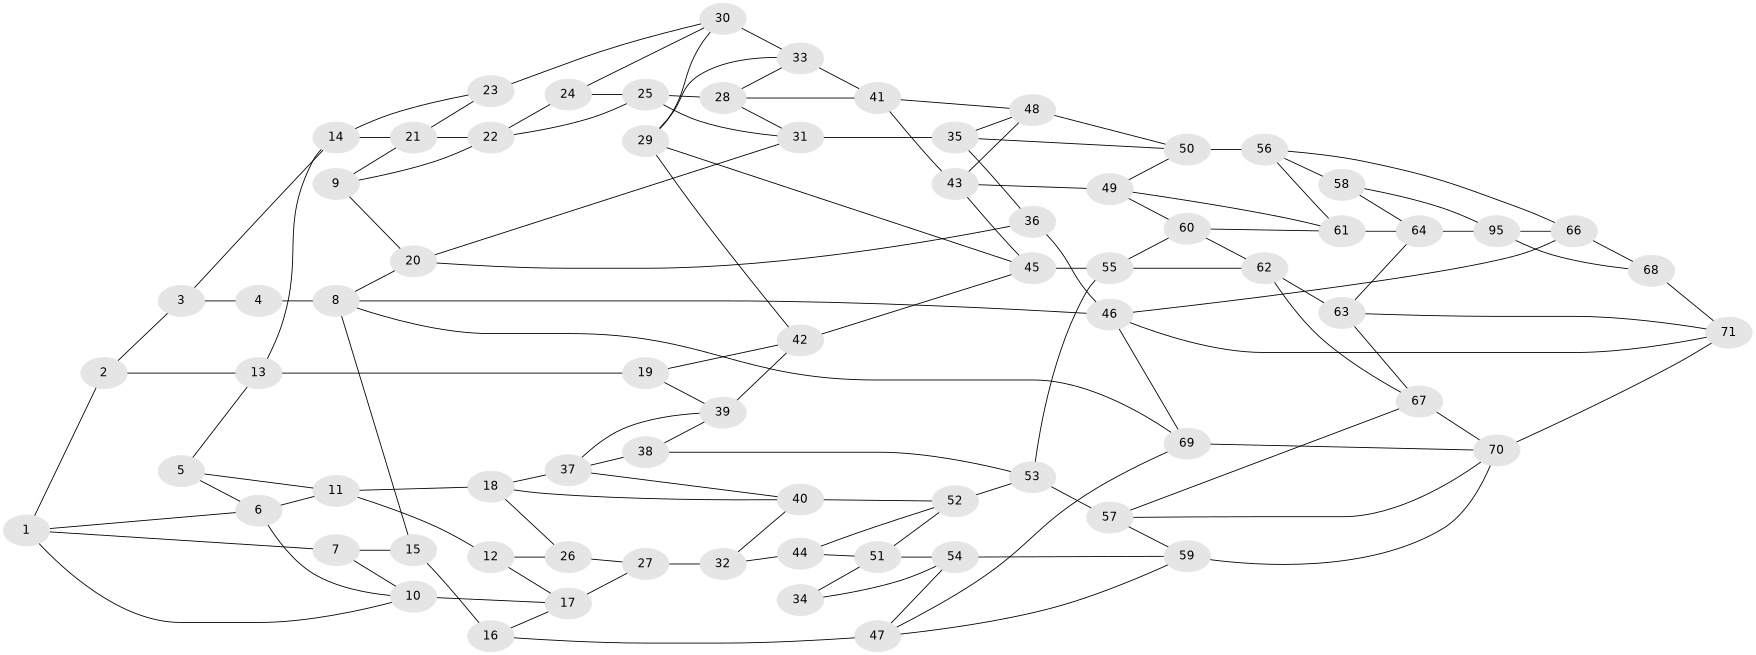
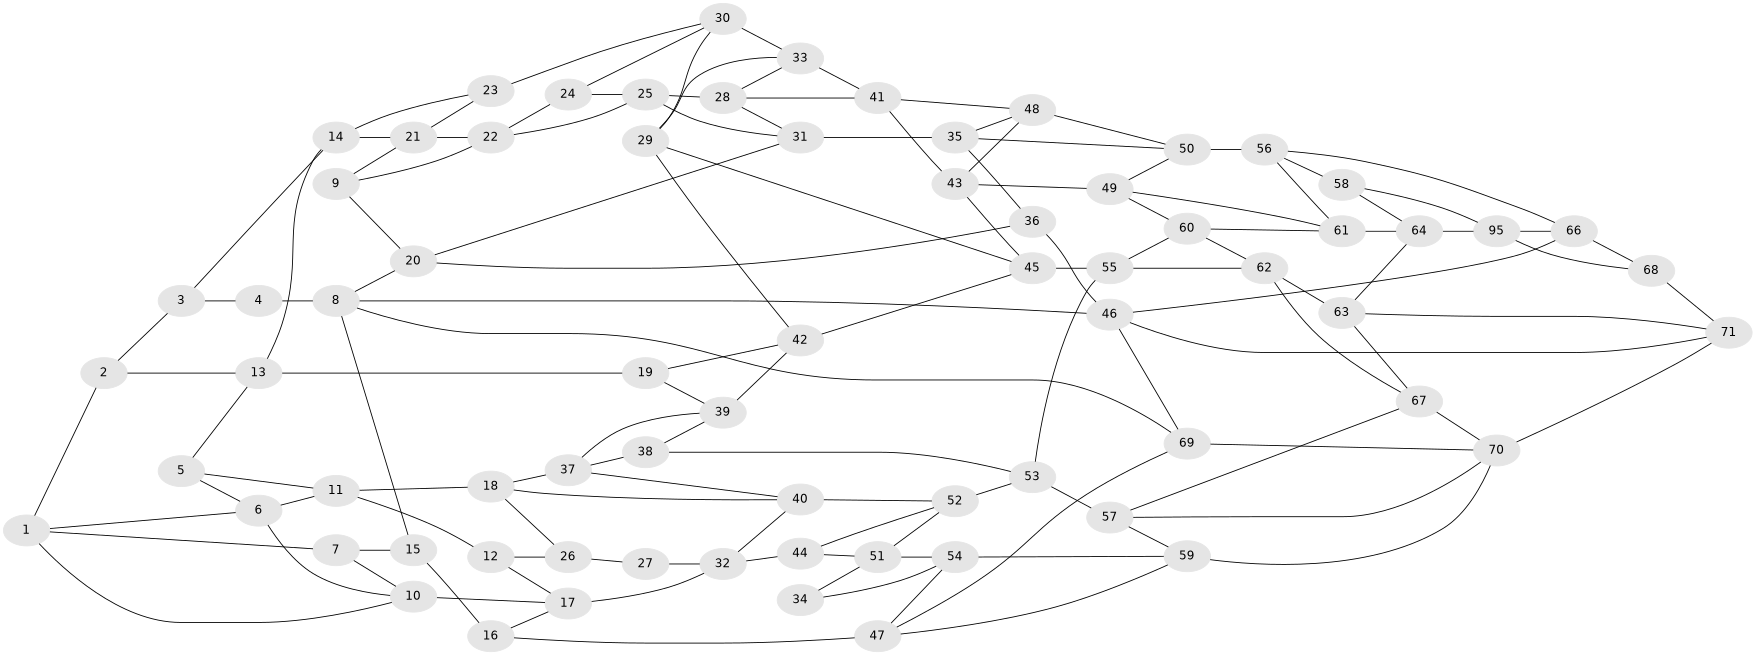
edge "27" -- "17": now "32" -- "17"
